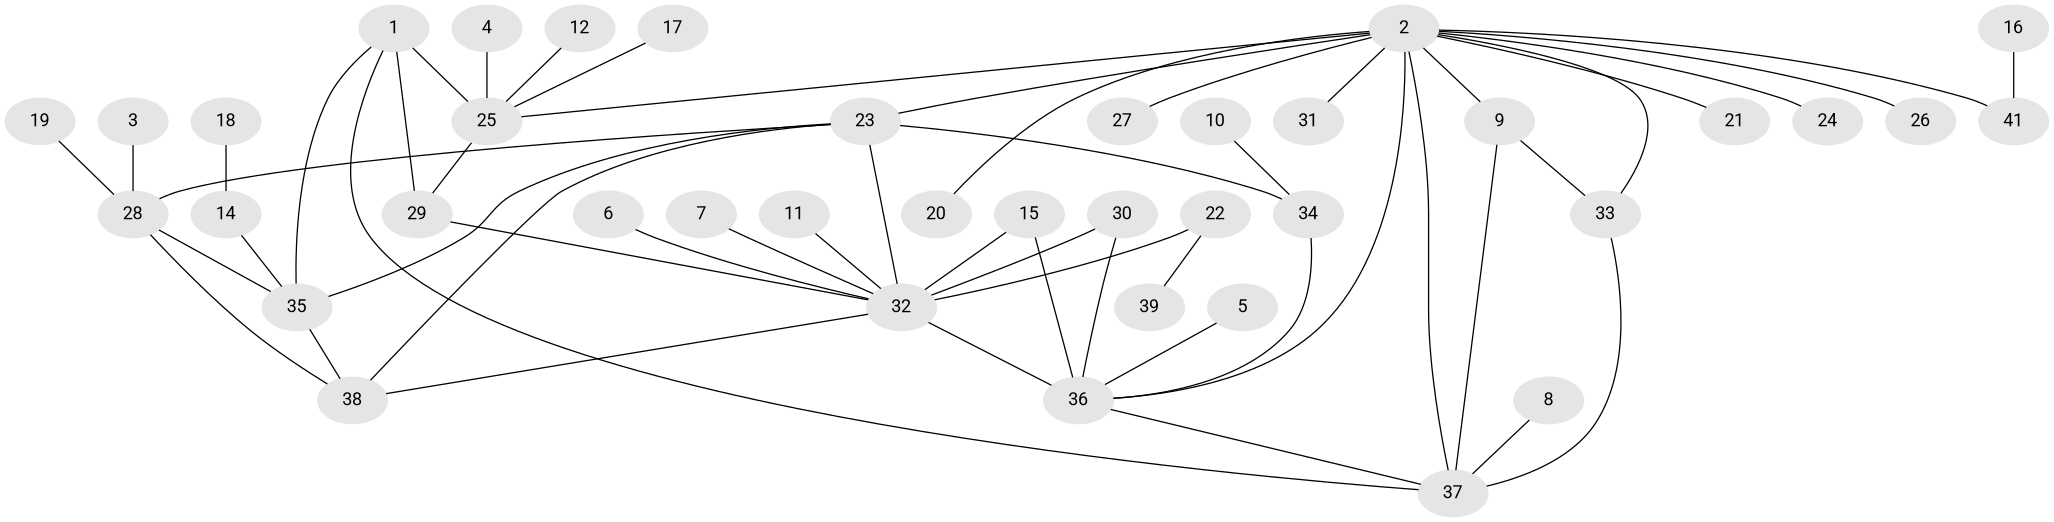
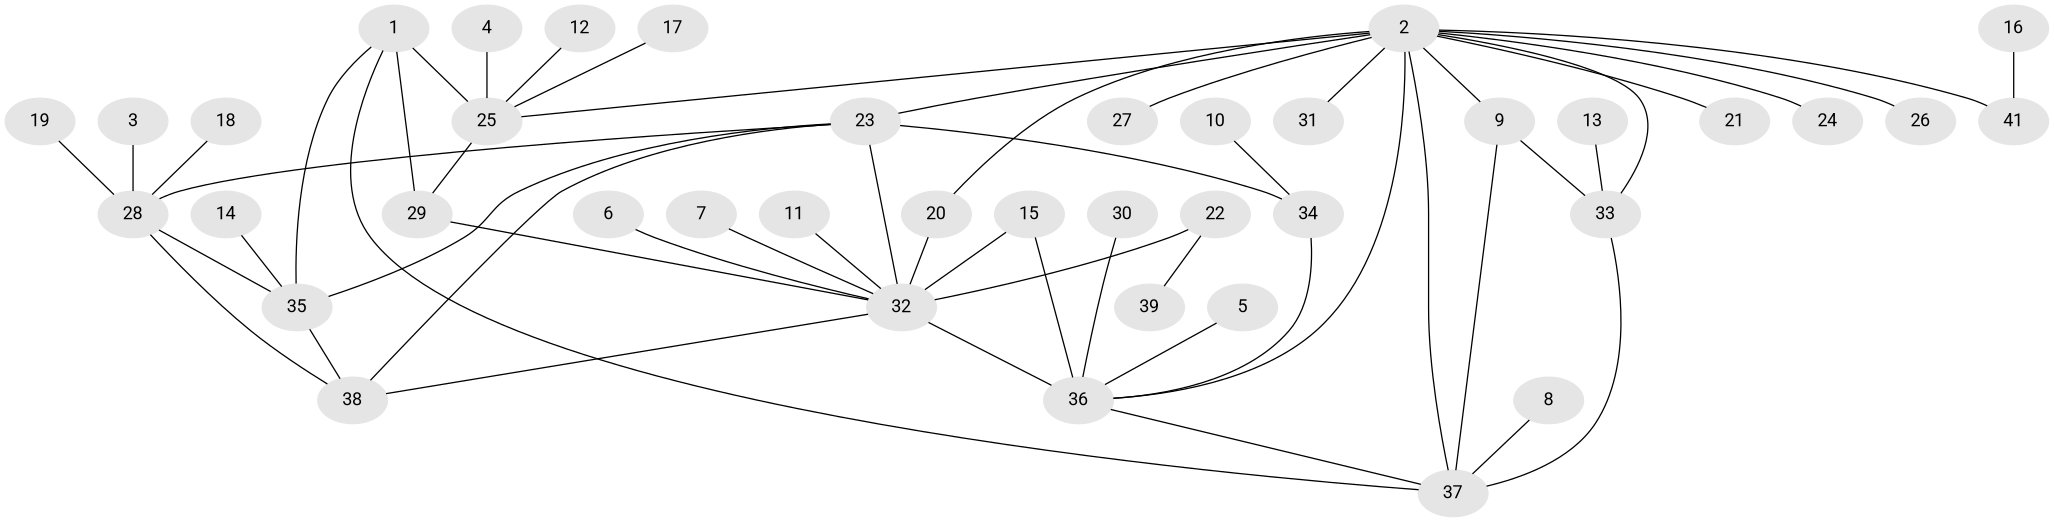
node "13": added
edge "18" -- "14": now "18" -- "28"
edge "30" -- "32": now "20" -- "32"
